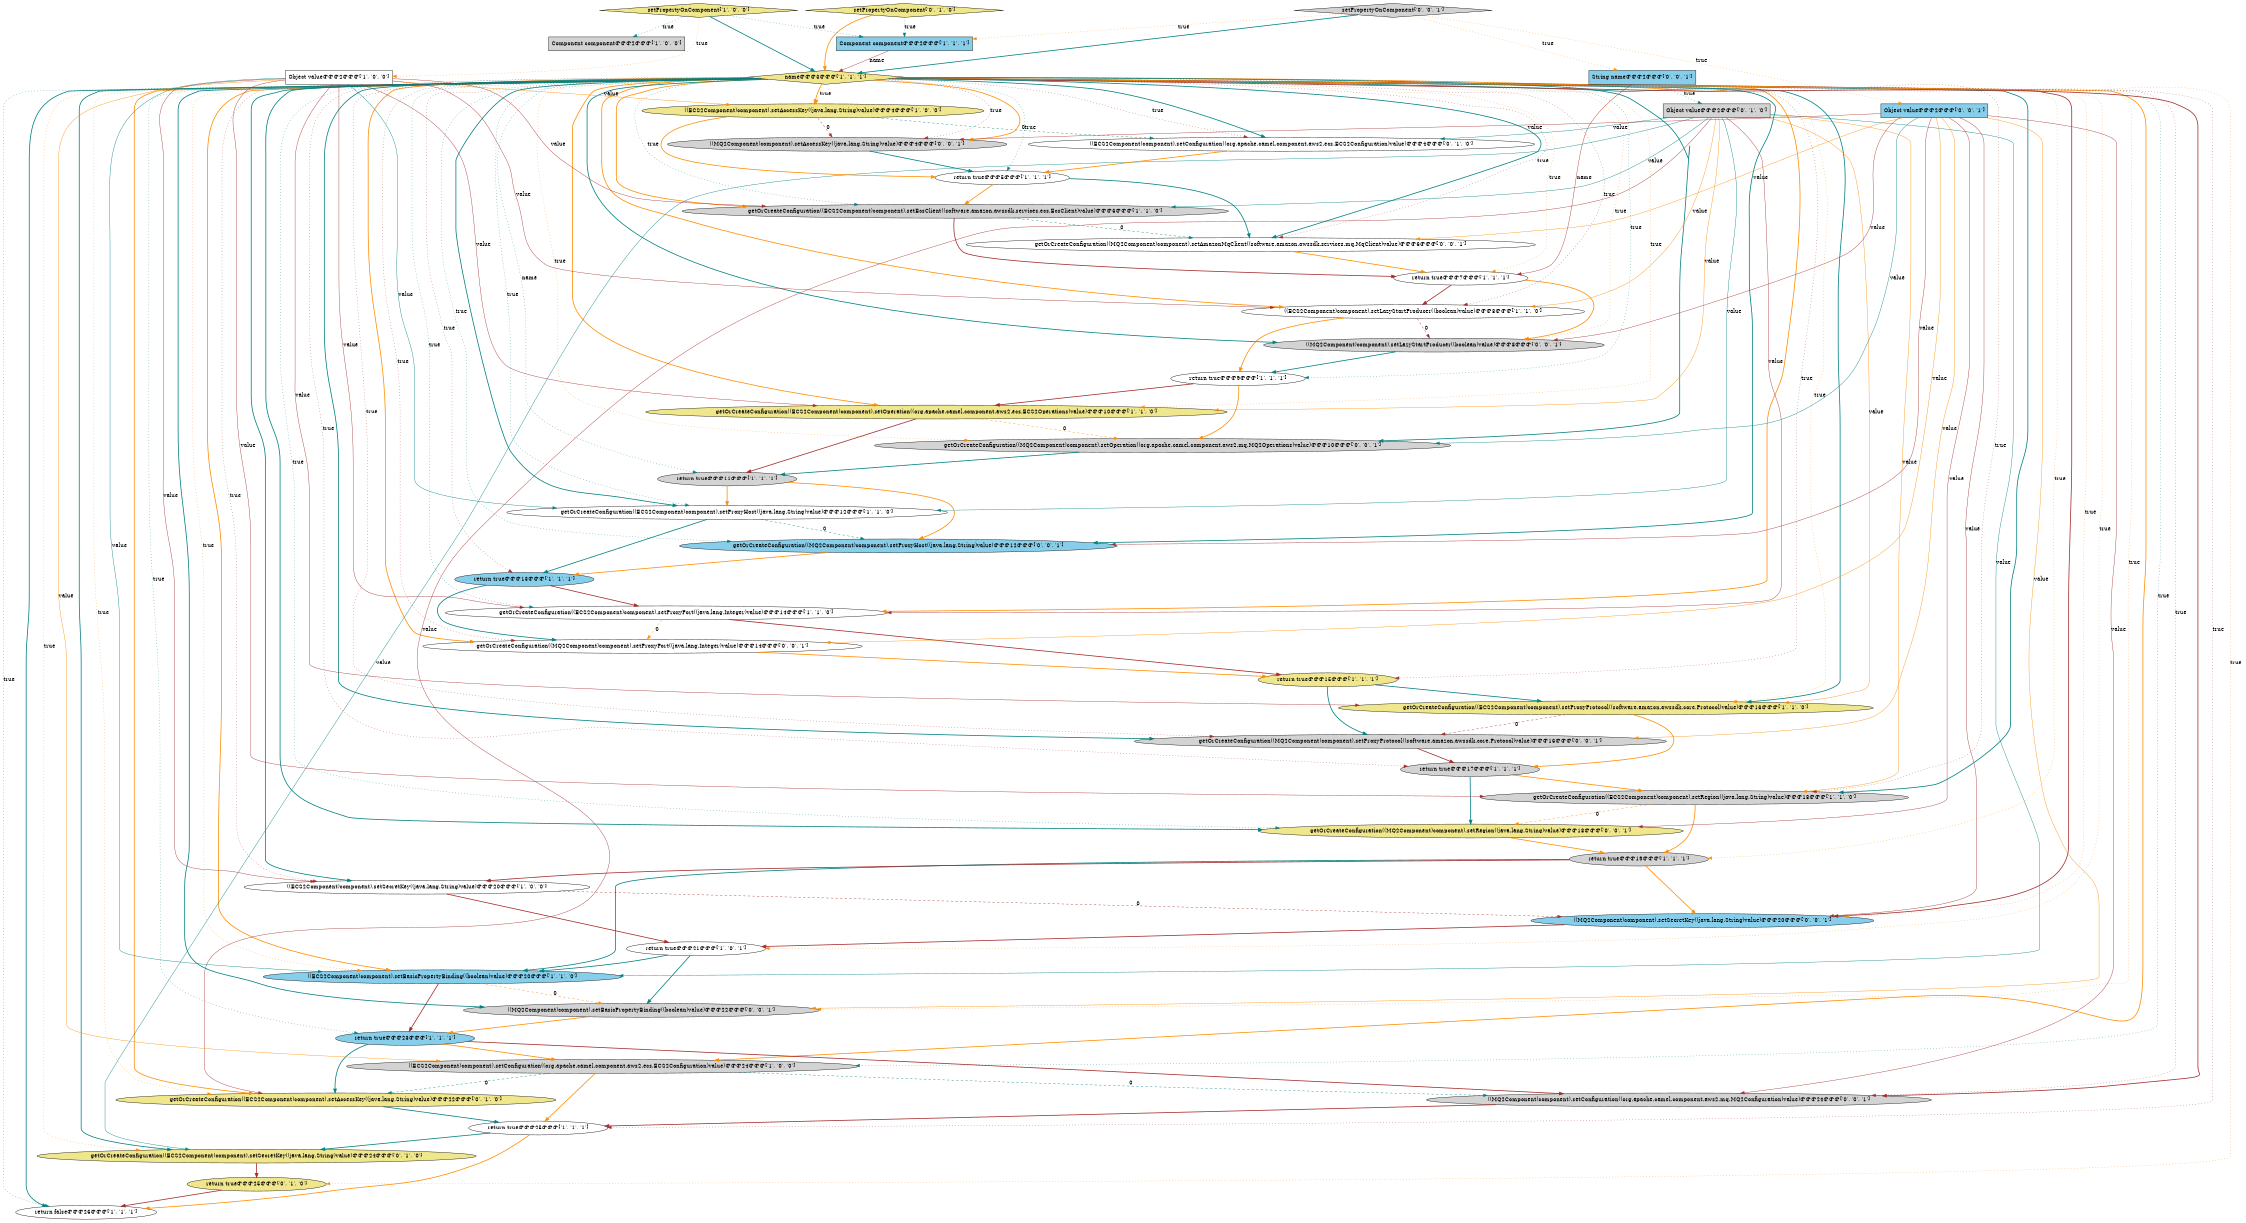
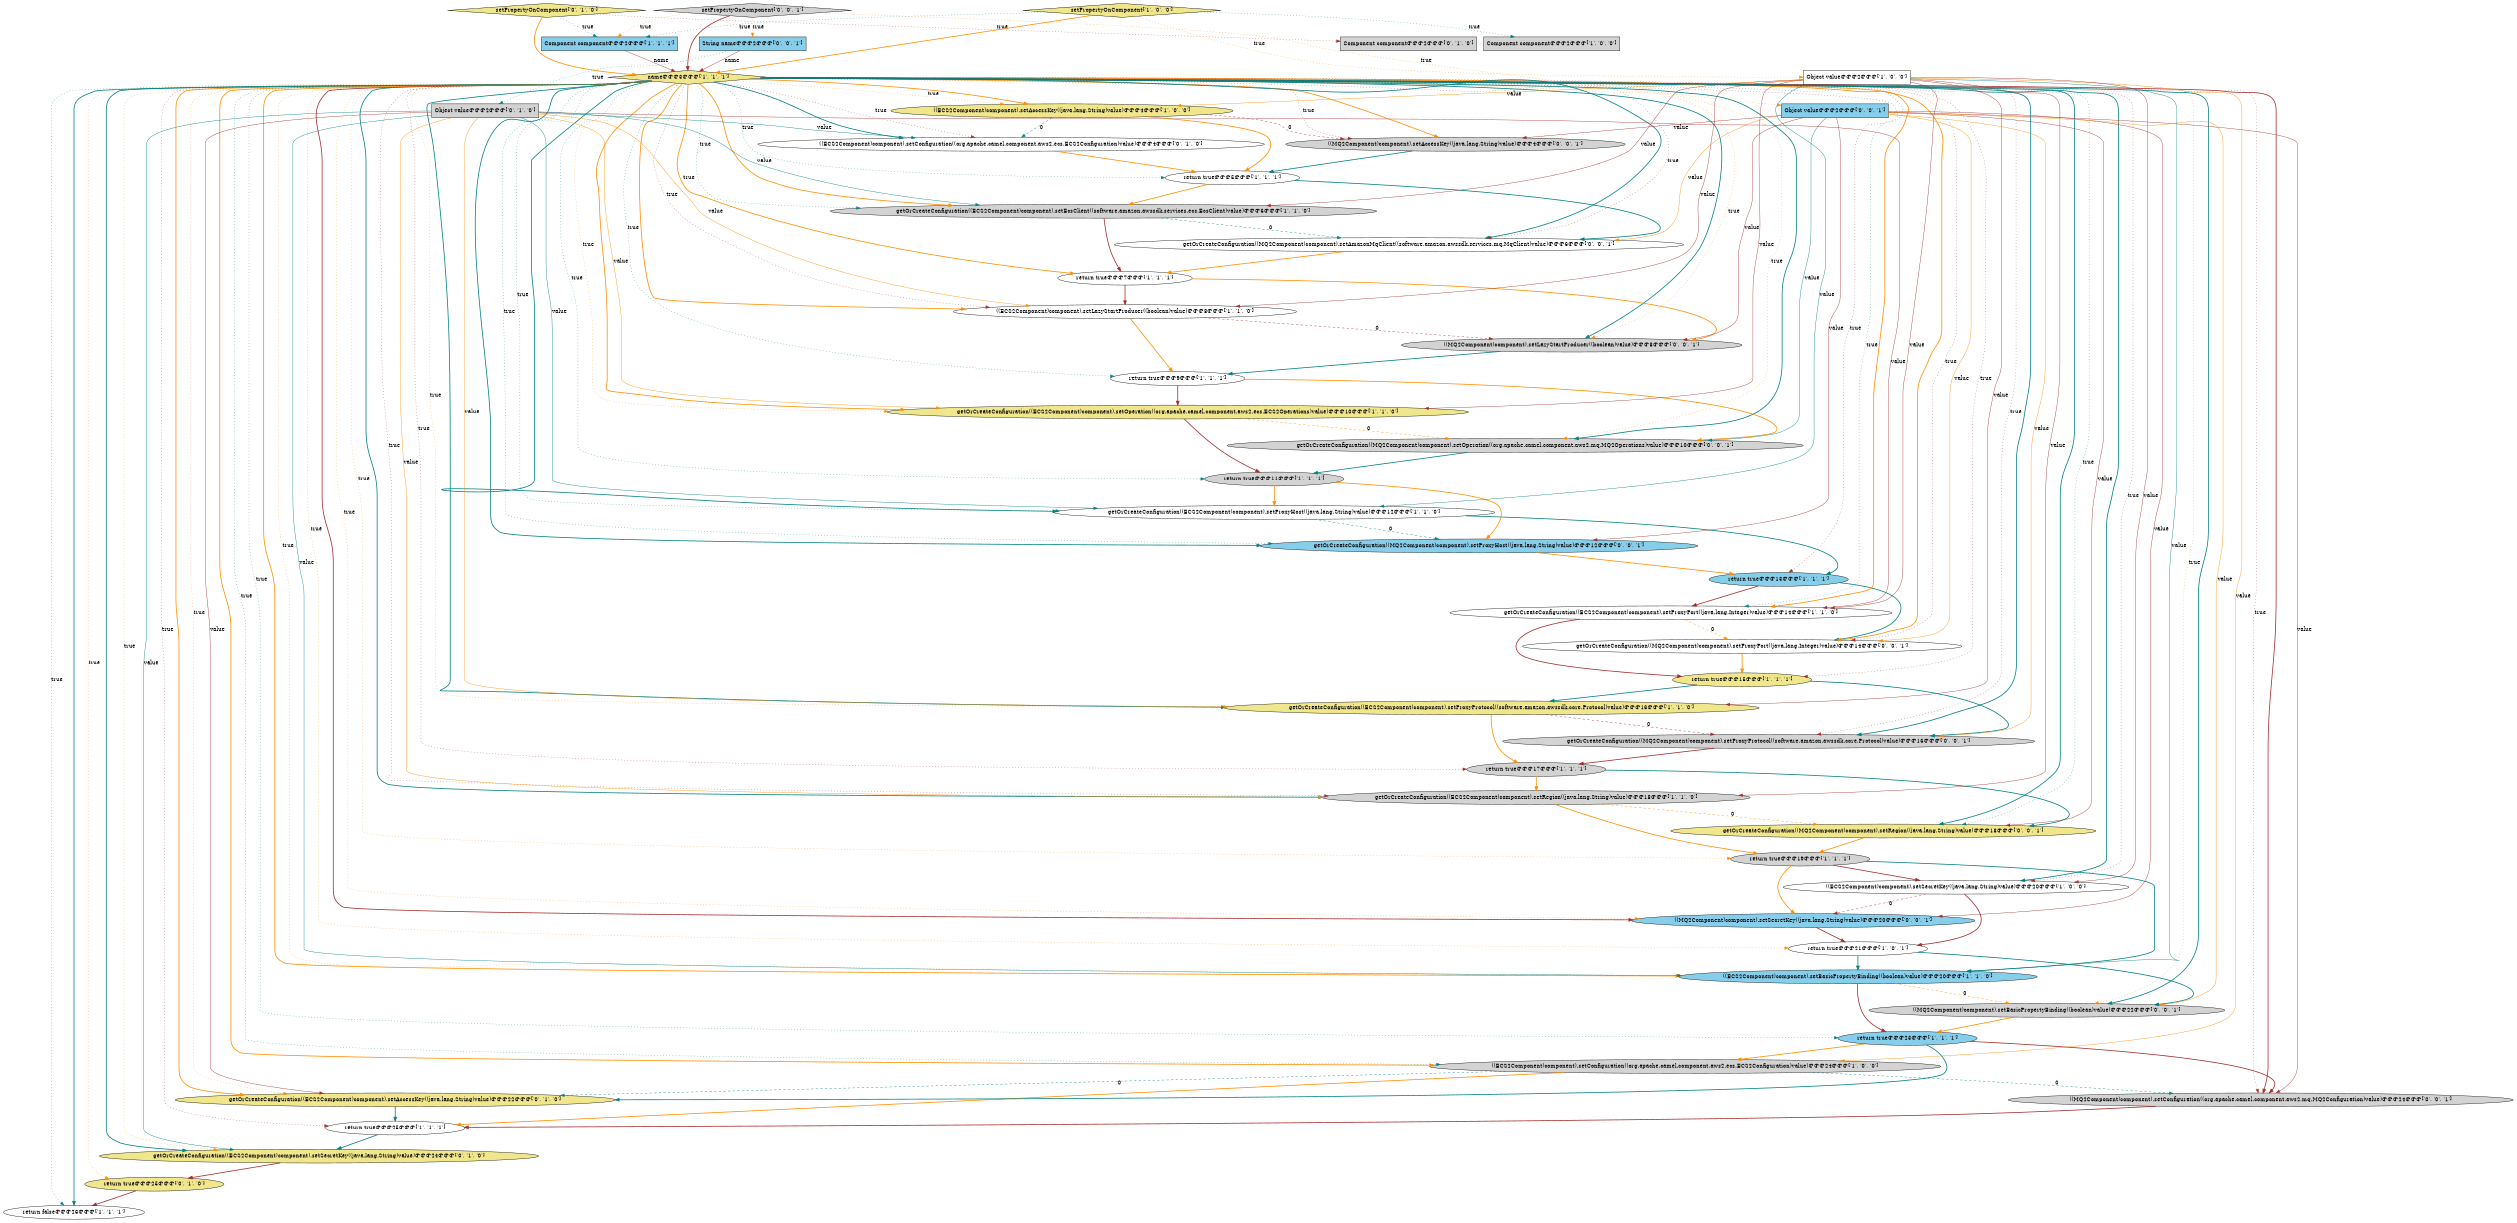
edge "setPropertyOnComponent['1', '0', '0']" -> "name@@@3@@@['1', '1', '1']": color teal -> darkorange
edge "setPropertyOnComponent['0', '0', '1']" -> "name@@@3@@@['1', '1', '1']": color teal -> brown
node "Component component@@@2@@@['0', '1', '0']": added
edge "name@@@3@@@['1', '1', '1']" -> "return true@@@7@@@['1', '1', '1']": style dotted -> bold
edge "String name@@@2@@@['0', '0', '1']" -> "return true@@@7@@@['1', '1', '1']": now "String name@@@2@@@['0', '0', '1']" -> "name@@@3@@@['1', '1', '1']"
edge "name@@@3@@@['1', '1', '1']" -> "return true@@@11@@@['1', '1', '1']": label "name" -> "true"
edge "return true@@@25@@@['1', '1', '1']" -> "return false@@@26@@@['1', '1', '1']": removed
